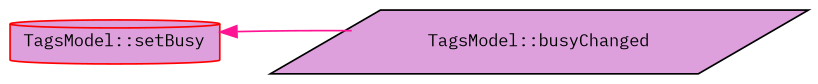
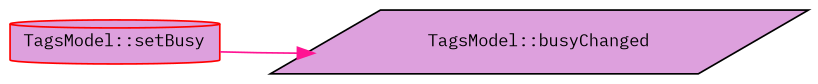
edge "TagsModel::busyChanged" -> "TagsModel::setBusy": reversed
